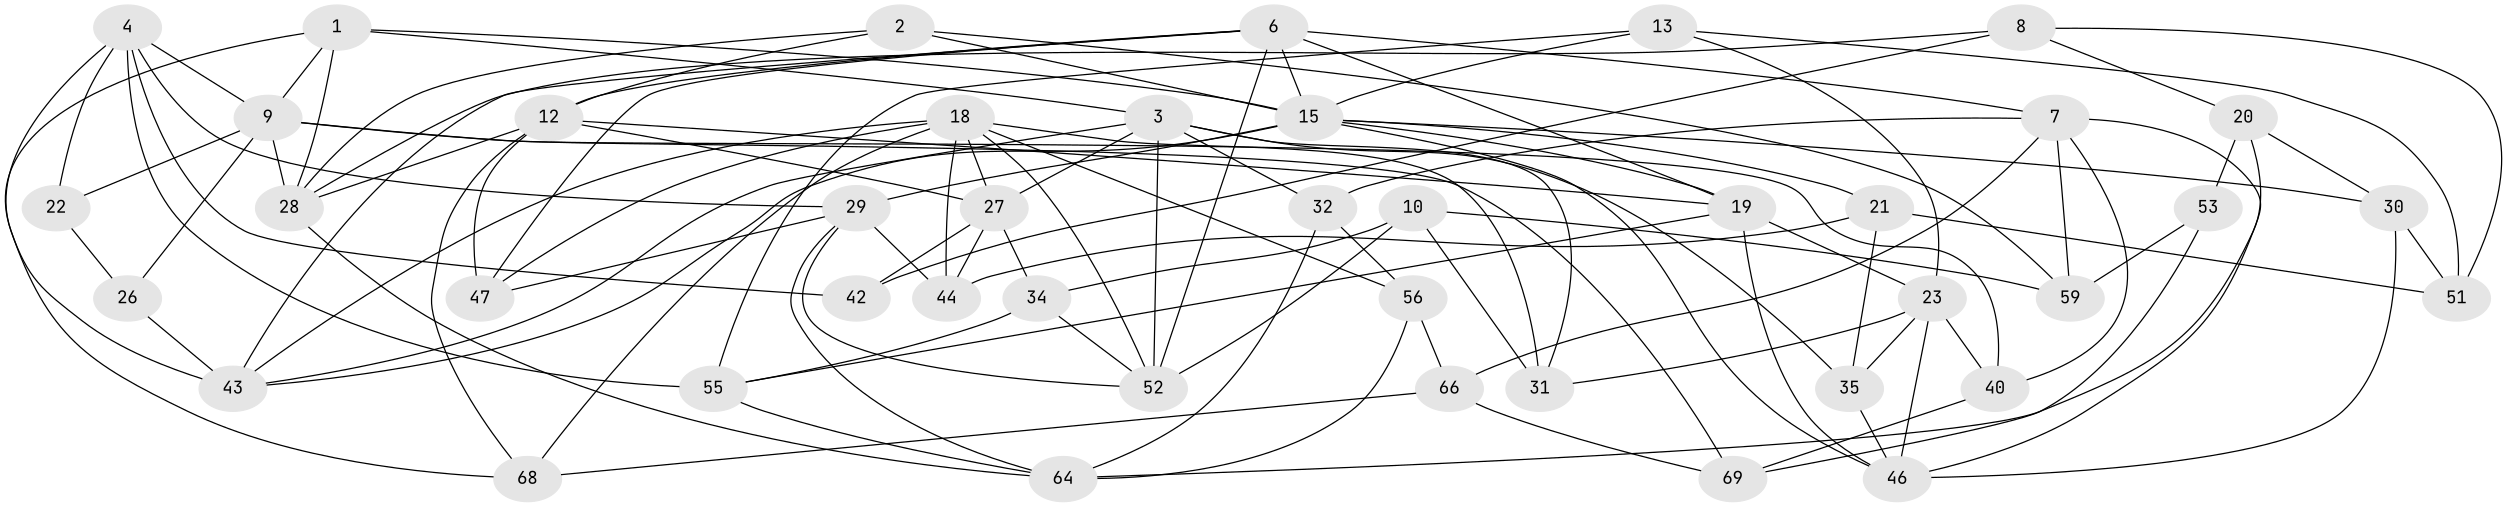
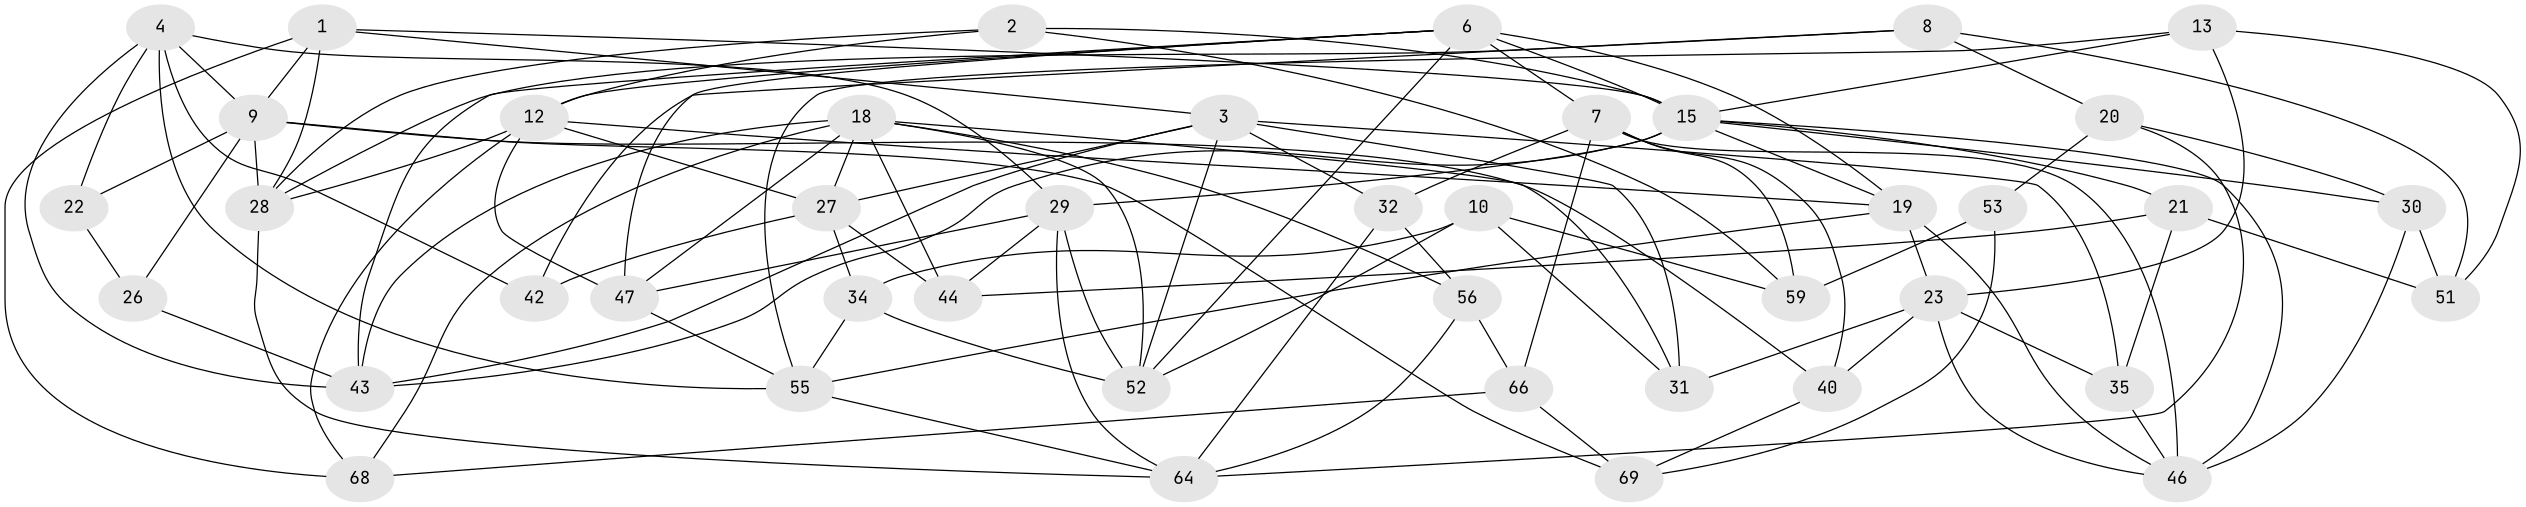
edge "47" -- "55": added
